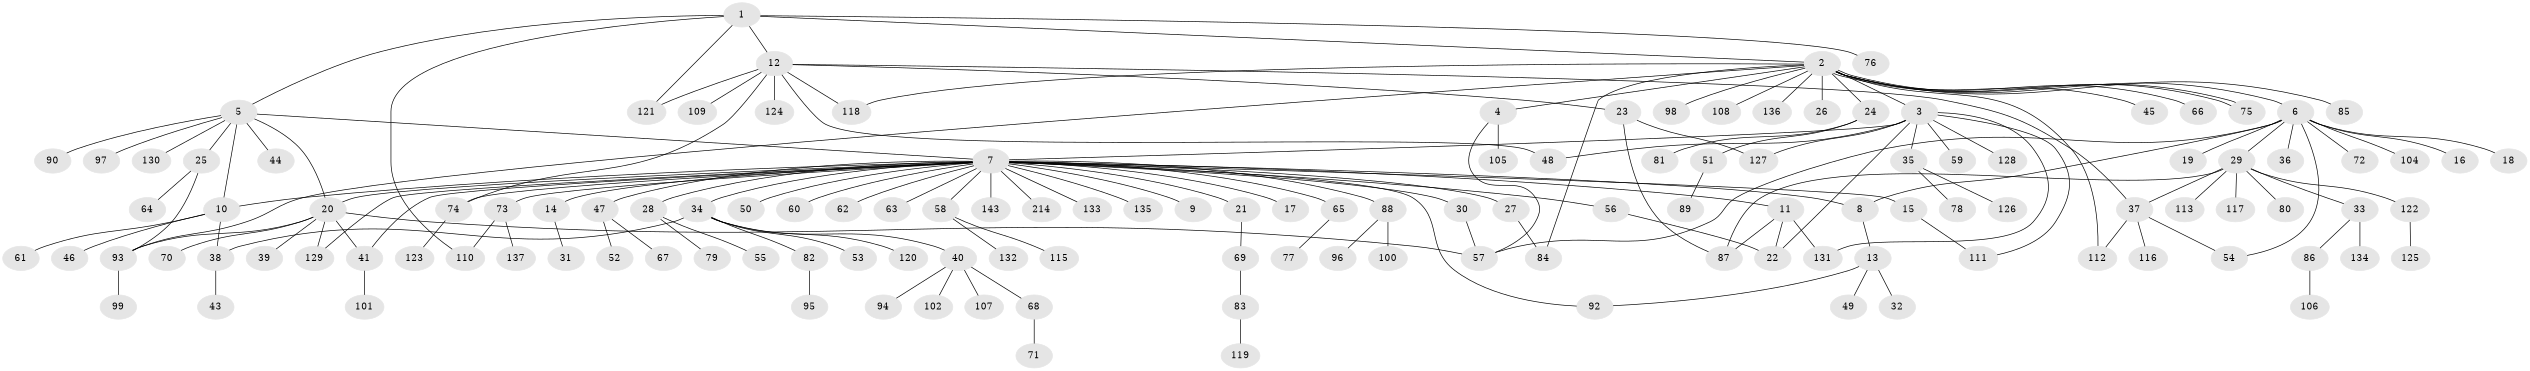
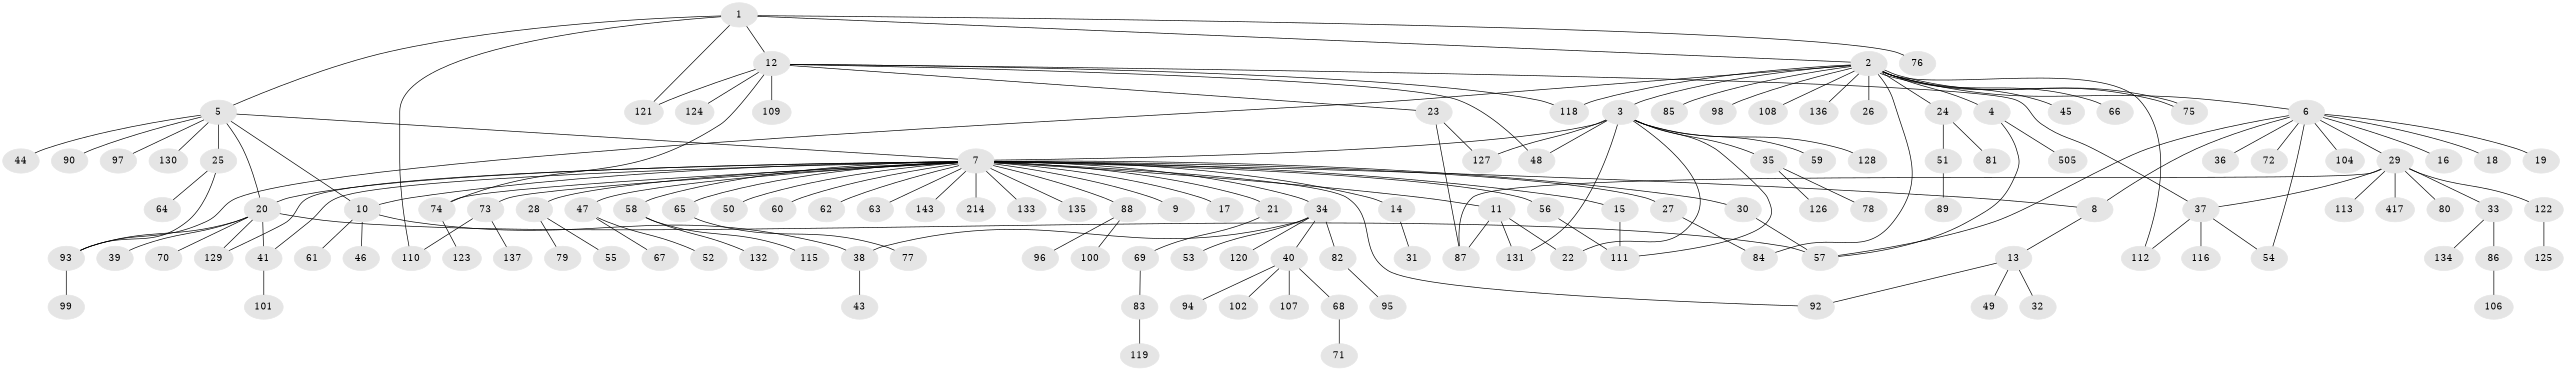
node "105": label "105" -> "505"
node "117": label "117" -> "417"
edge "56" -- "22": now "56" -- "111"
